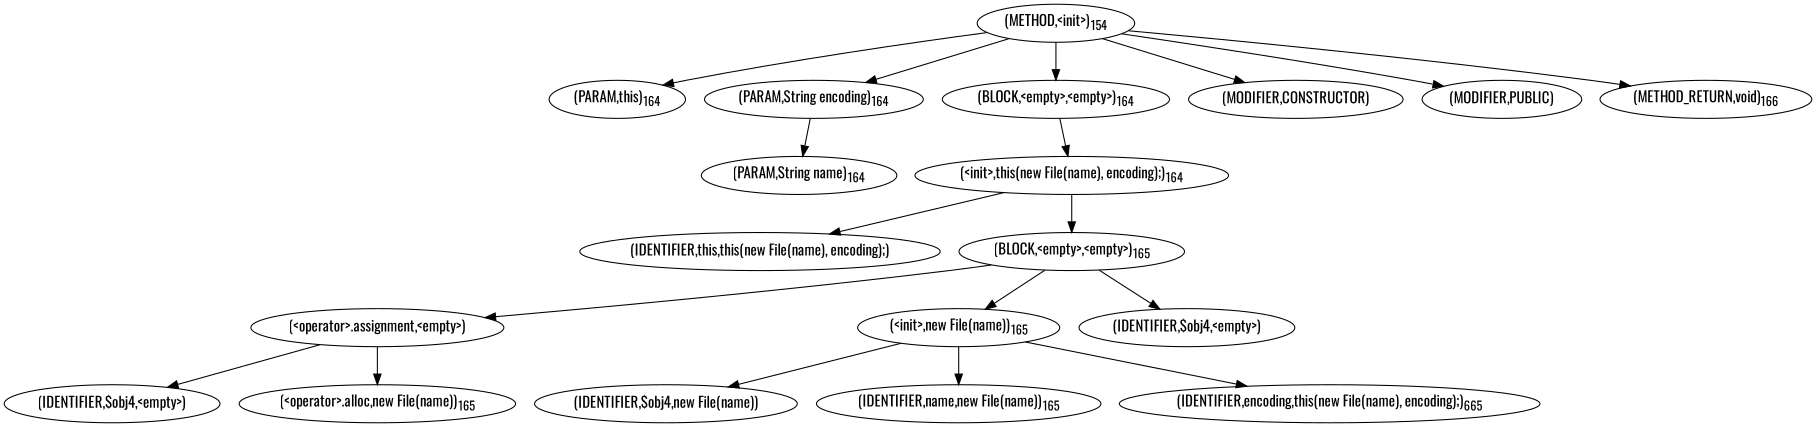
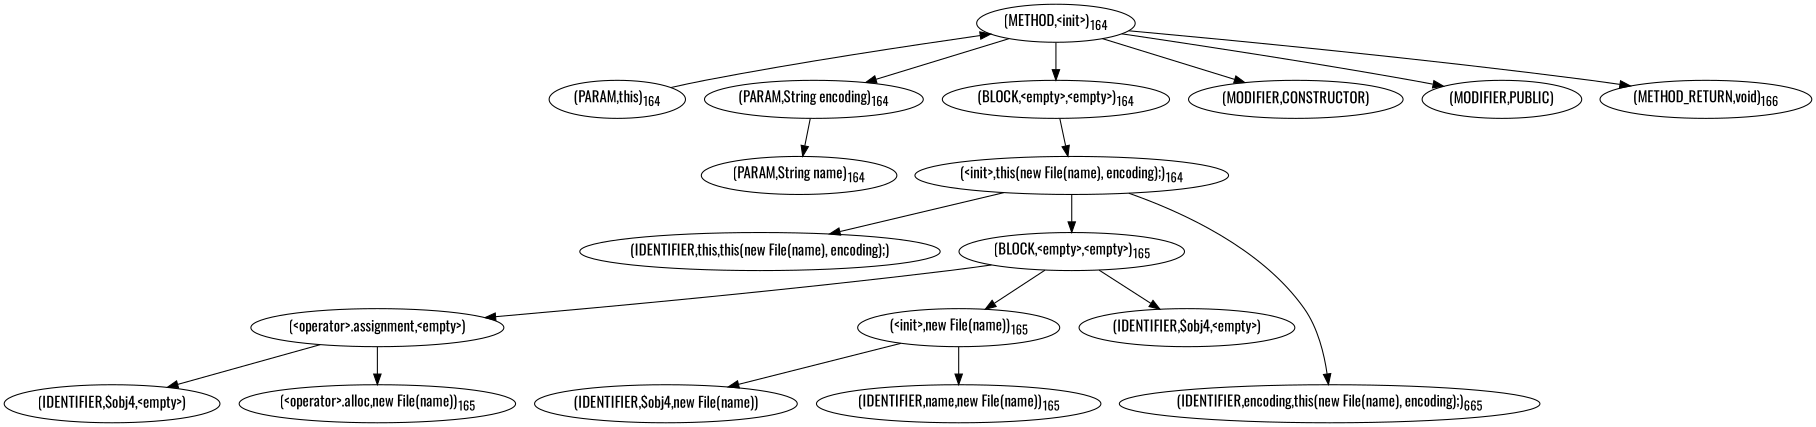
node "(METHOD,<init>)": text "154" -> "164"
edge "(METHOD,<init>)" -> "(PARAM,this)": reversed
edge "(<init>,new File(name))" -> "(IDENTIFIER,encoding,this(new File(name), encoding);)": now "(<init>,this(new File(name), encoding);)" -> "(IDENTIFIER,encoding,this(new File(name), encoding);)"
